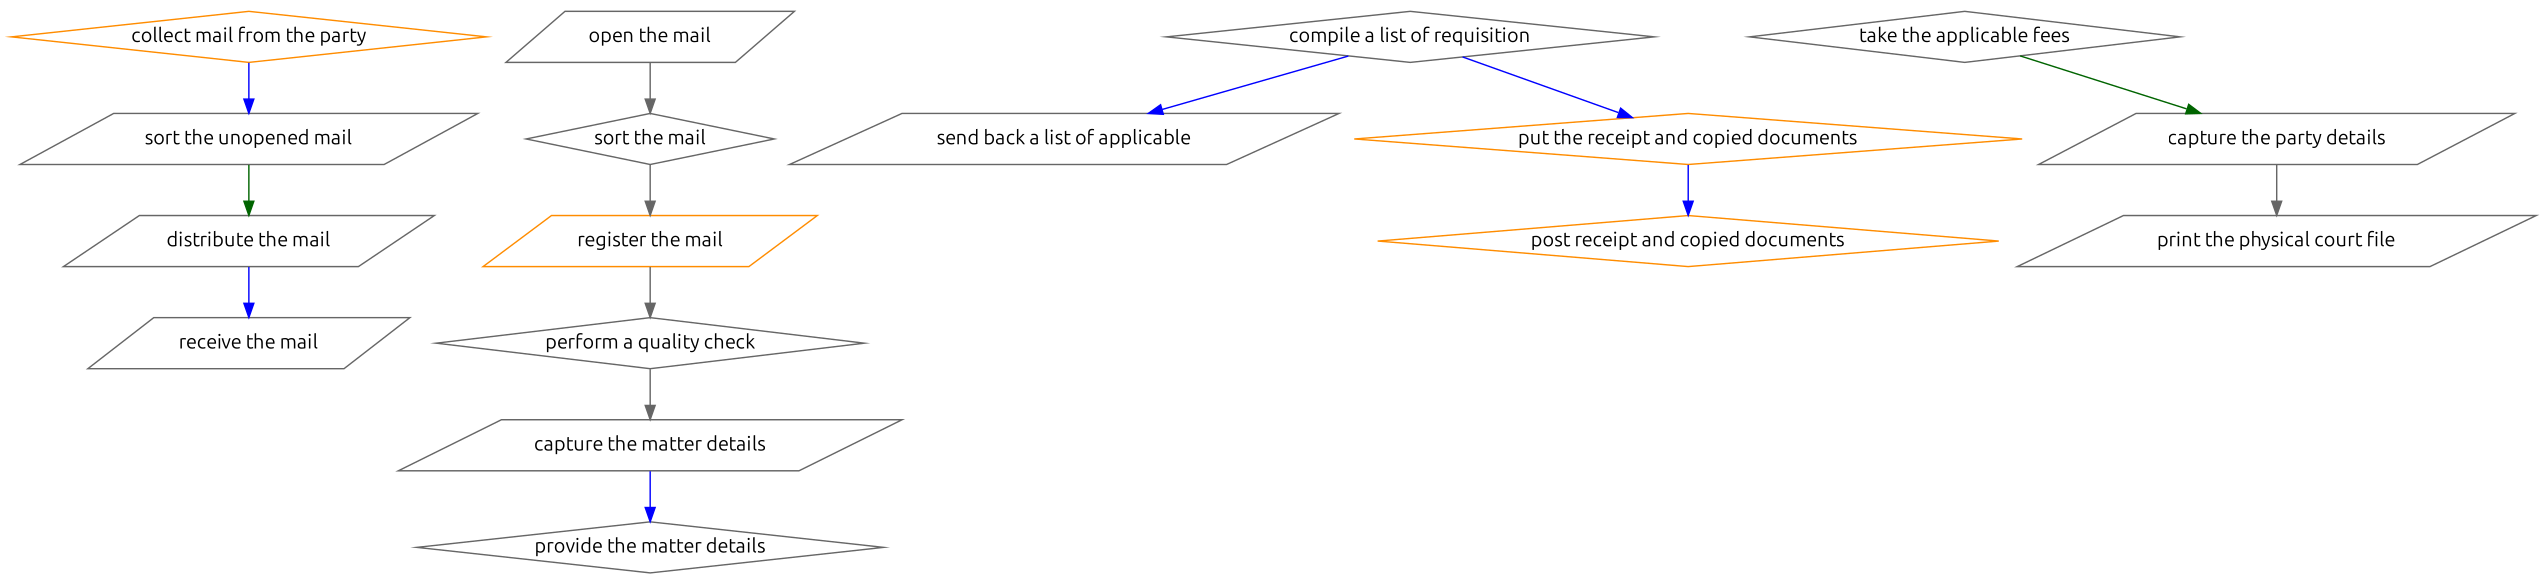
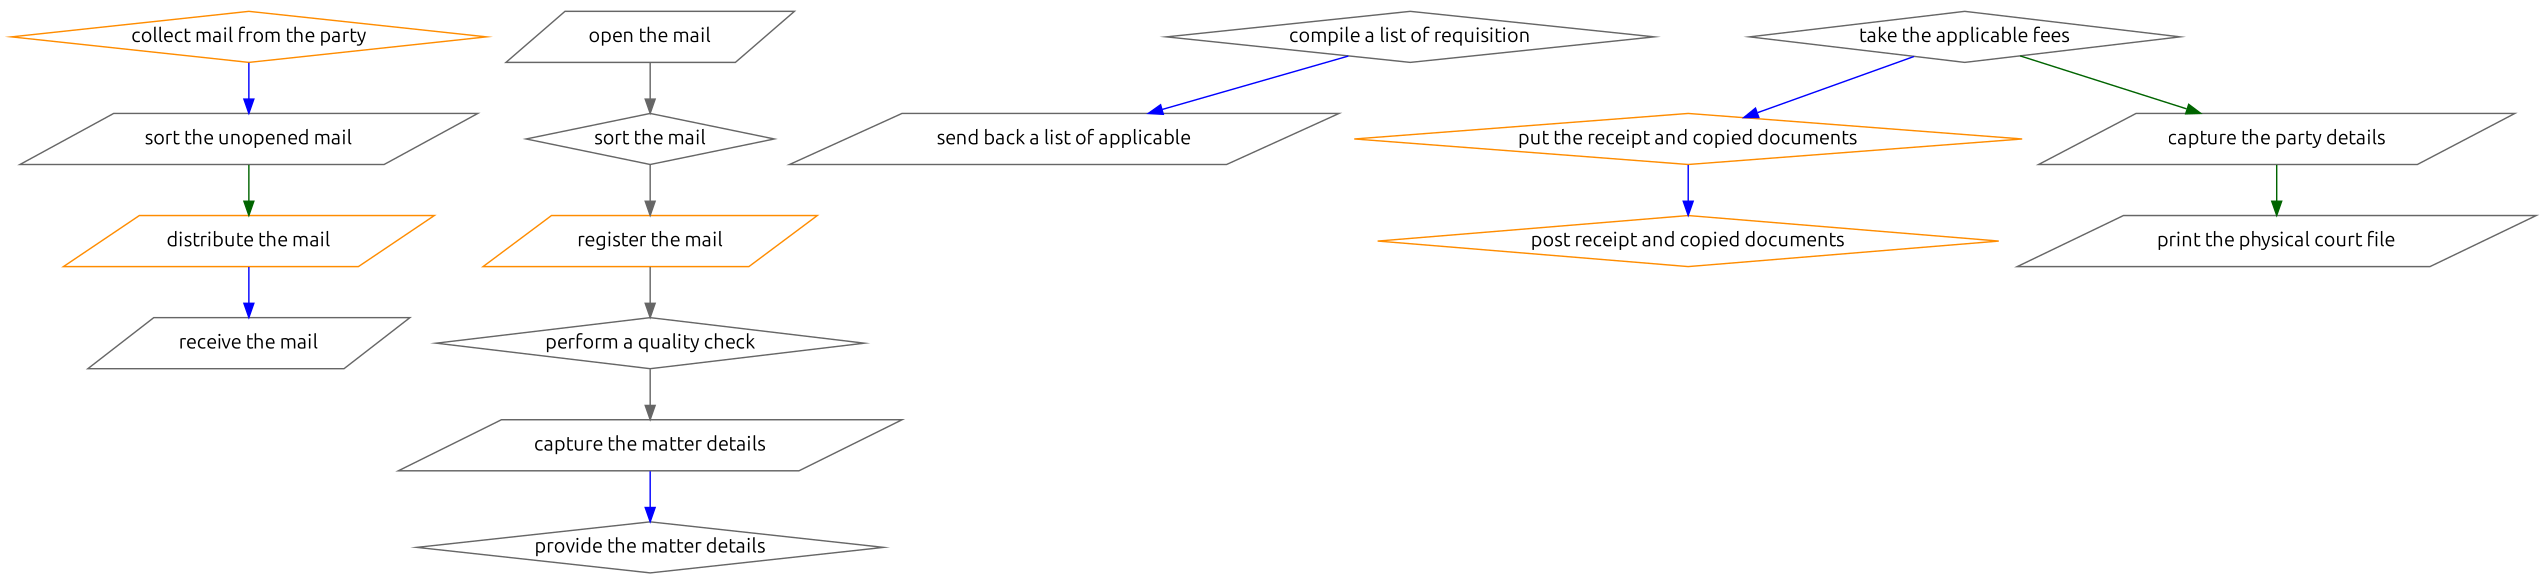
edge "compile a list of requisition" -> "put the receipt and copied documents": now "take the applicable fees" -> "put the receipt and copied documents"
edge "capture the party details" -> "print the physical court file": color gray40 -> darkgreen
node "distribute the mail": color gray40 -> darkorange
